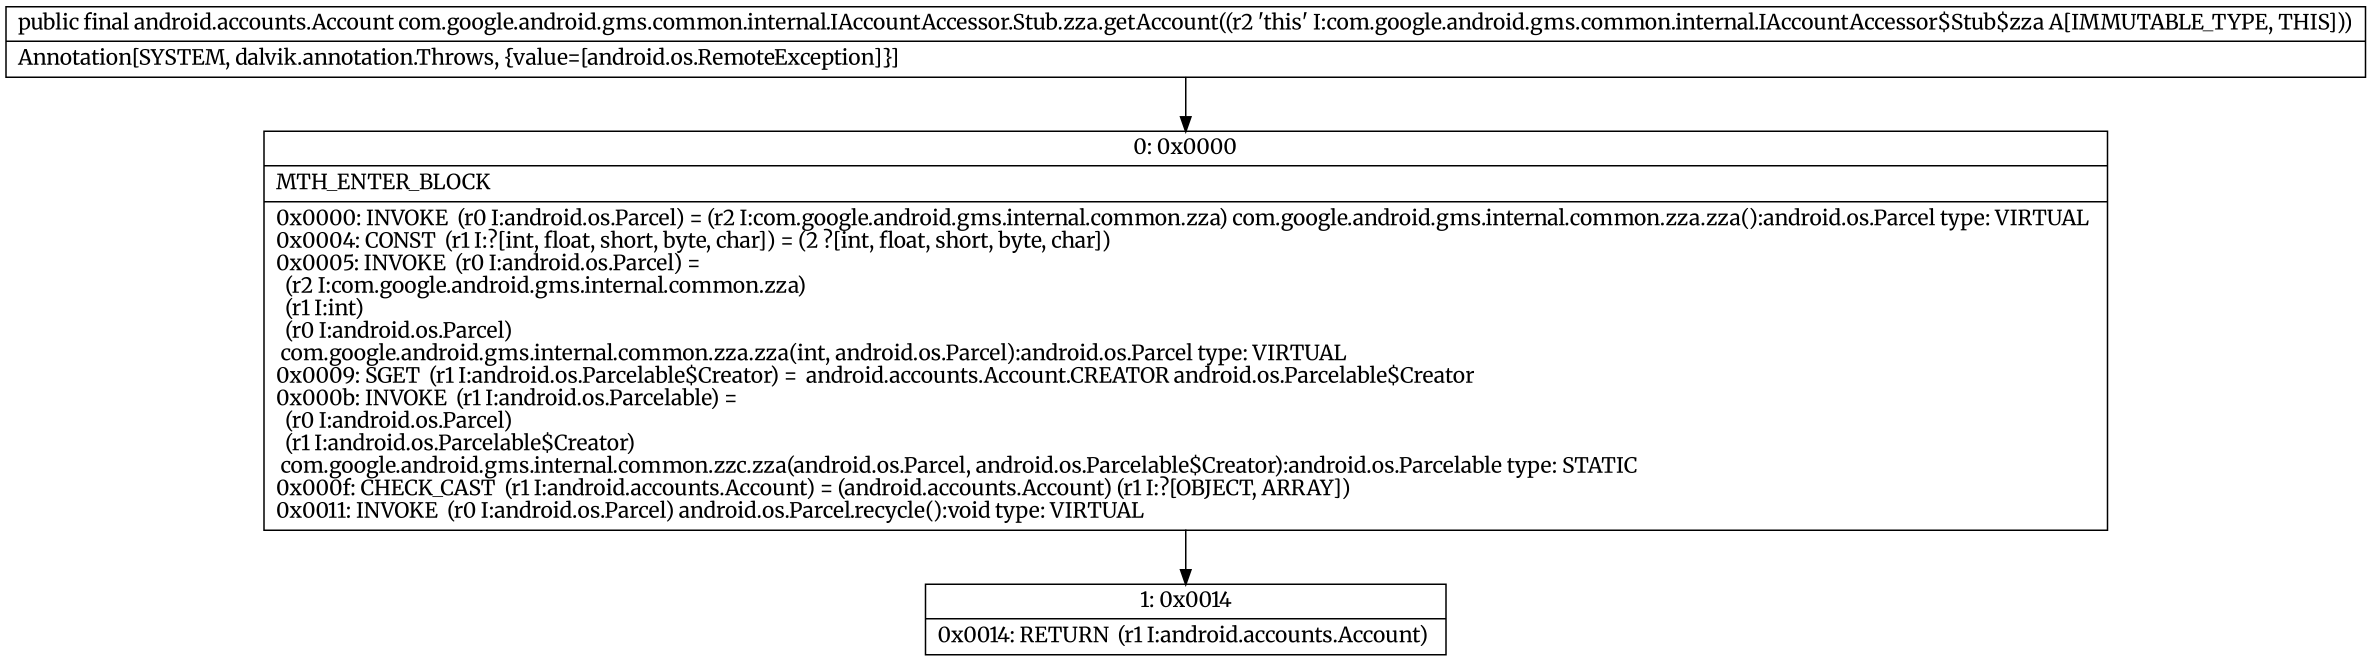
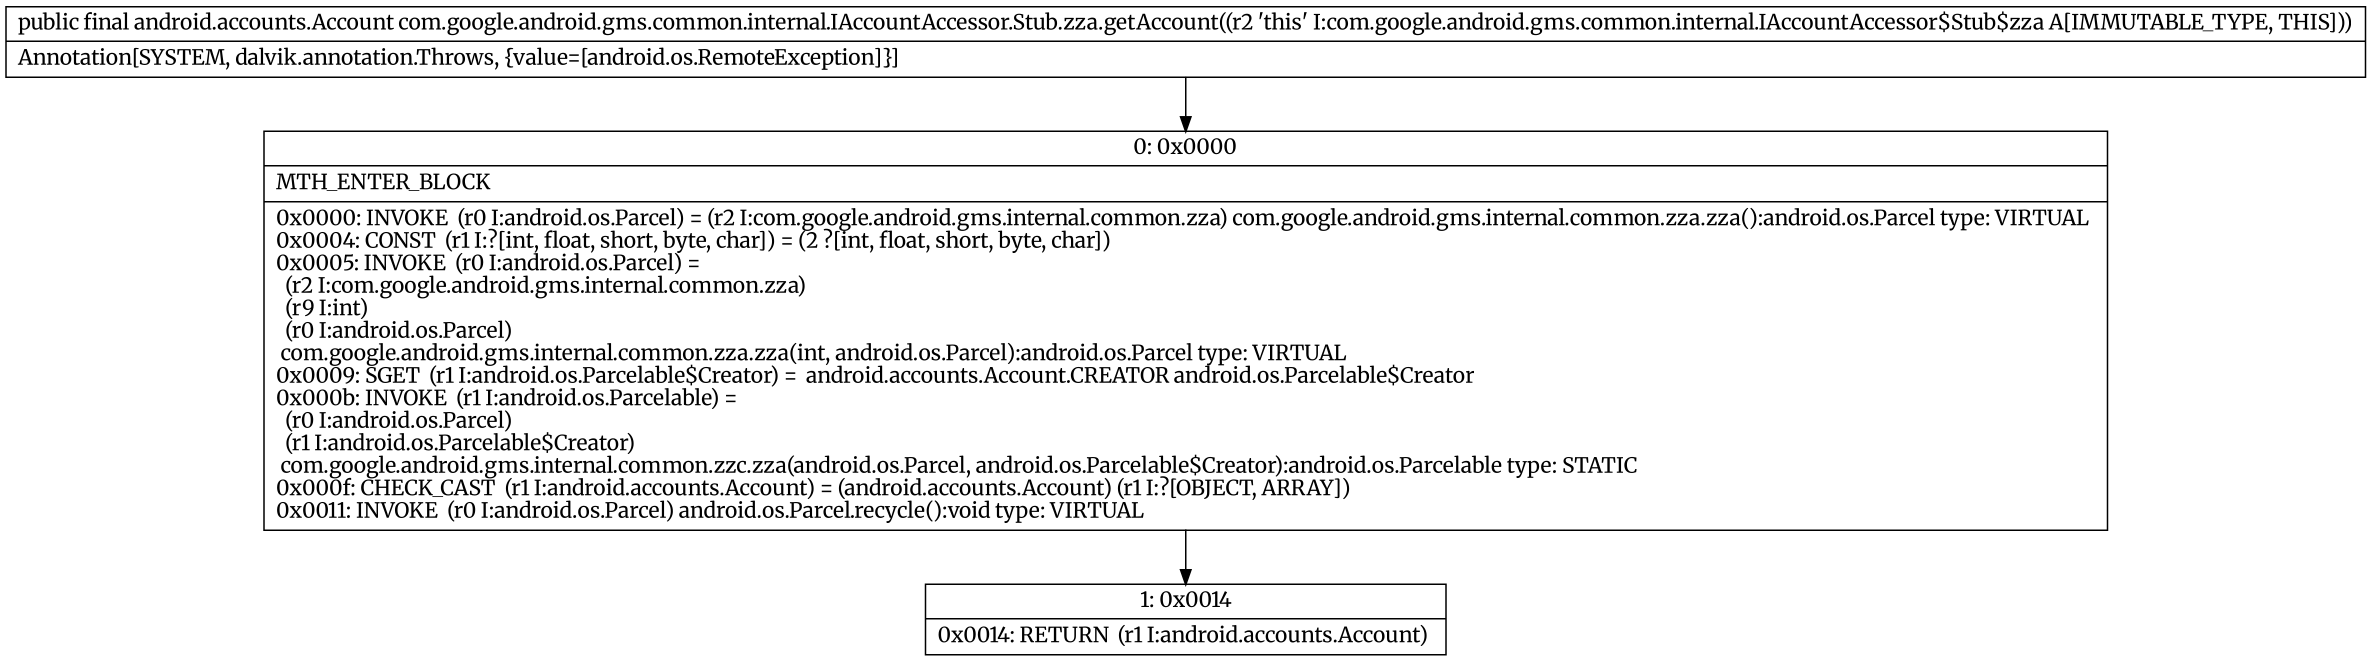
node "0: 0x0000": text "(r1 I:int)" -> "(r9 I:int)"
